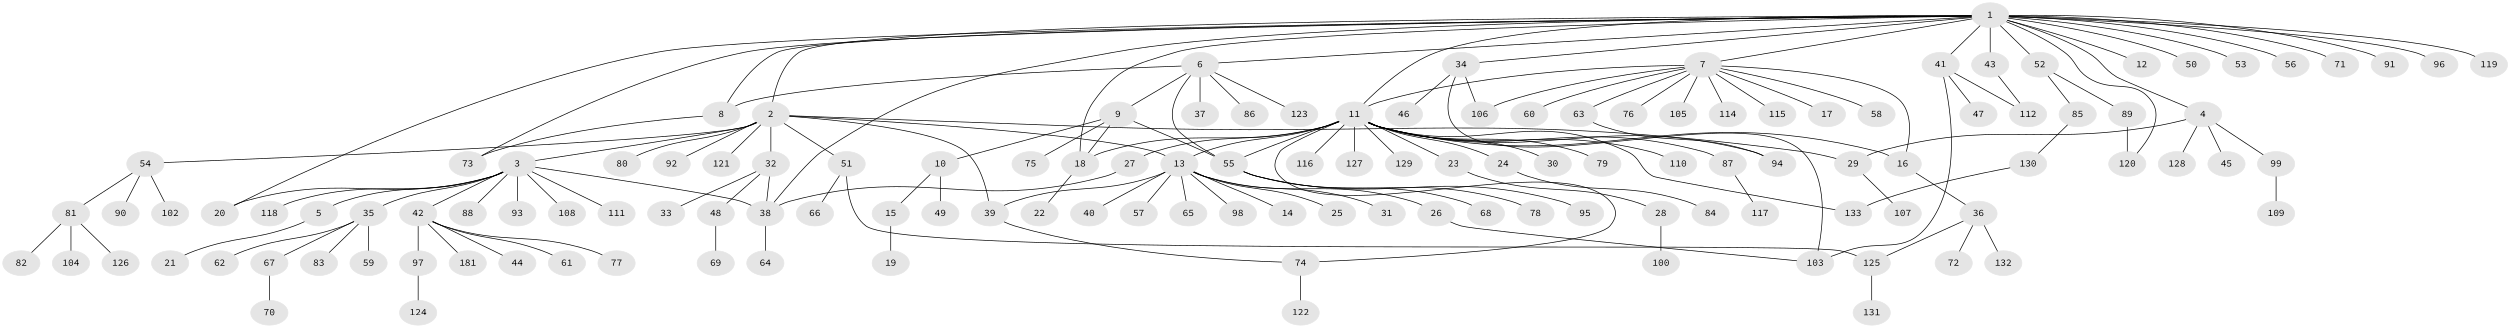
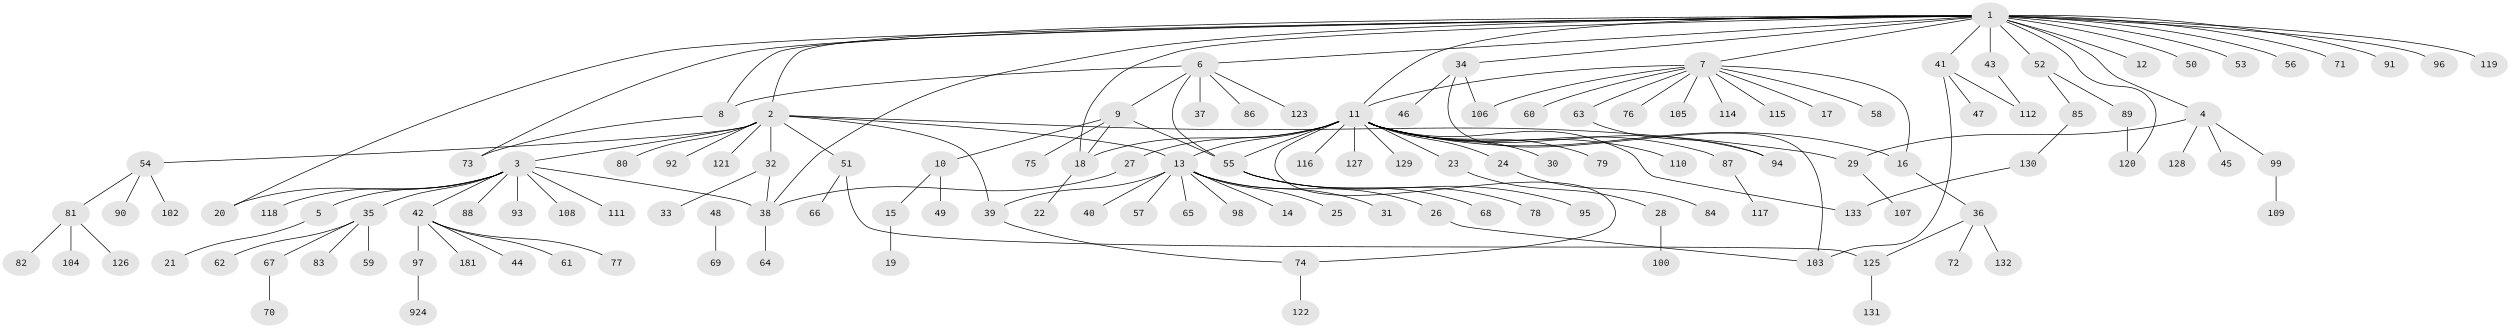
edge "32" -- "48": removed
node "124": label "124" -> "924"
